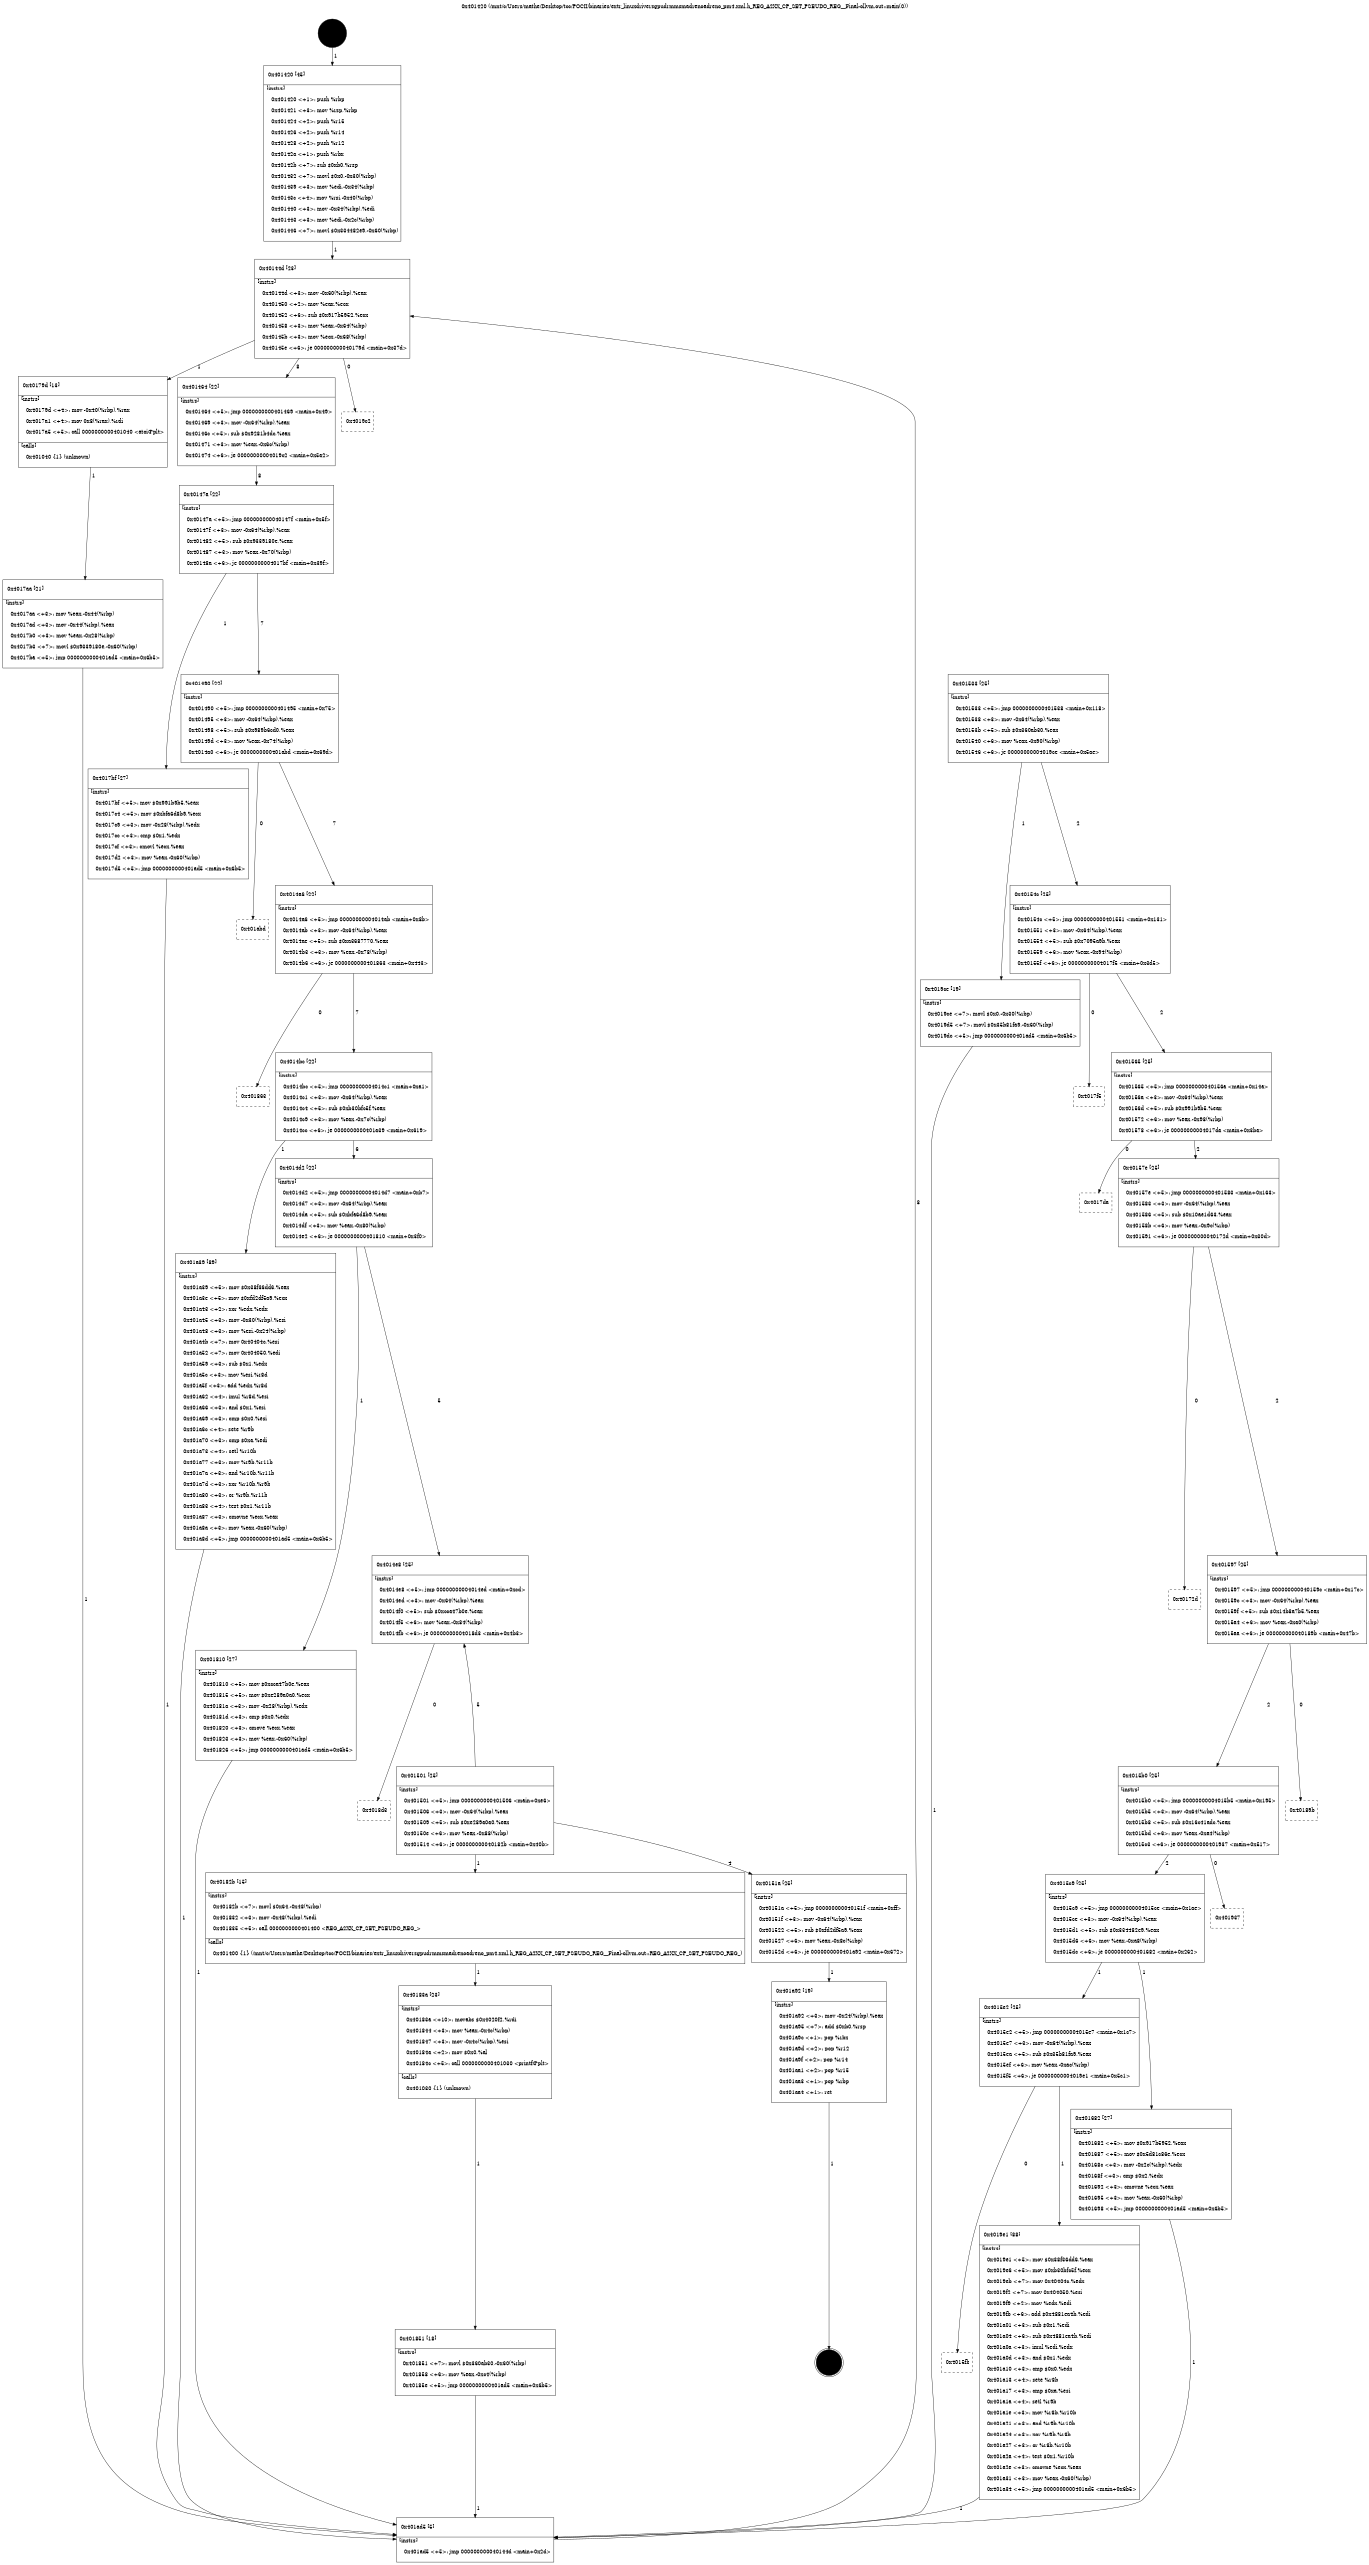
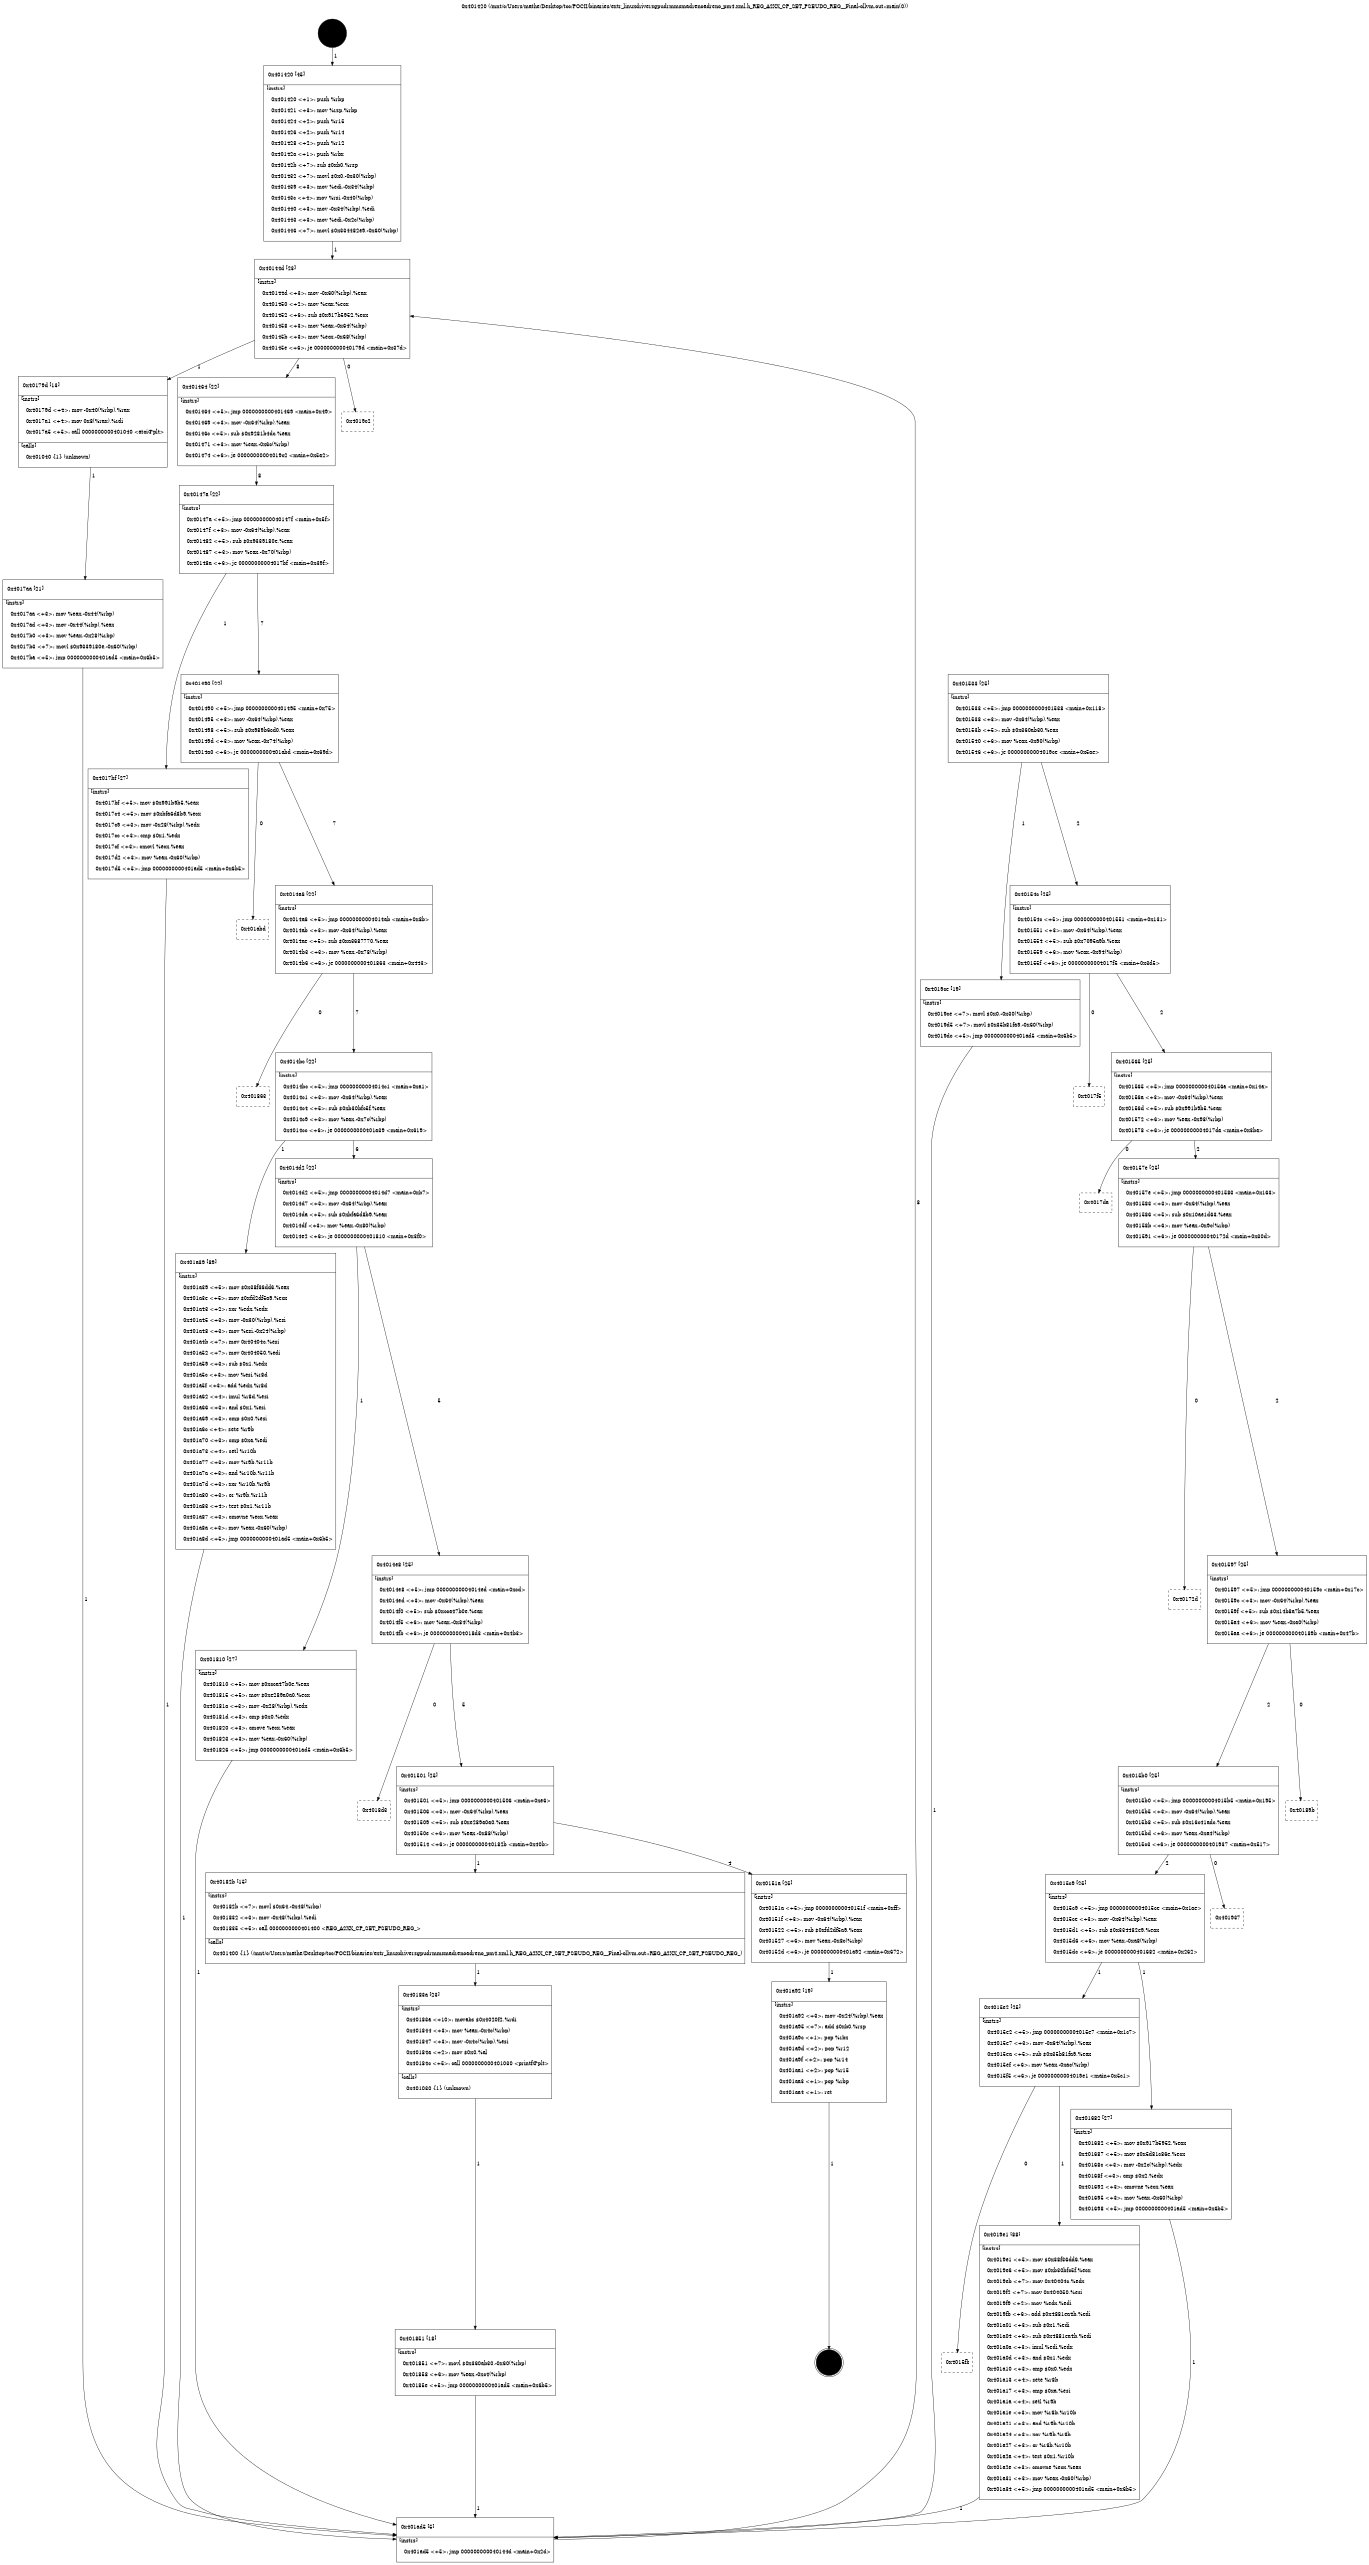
edge "0x401501 [25]" -> "0x4014e8 [25]": reversed
